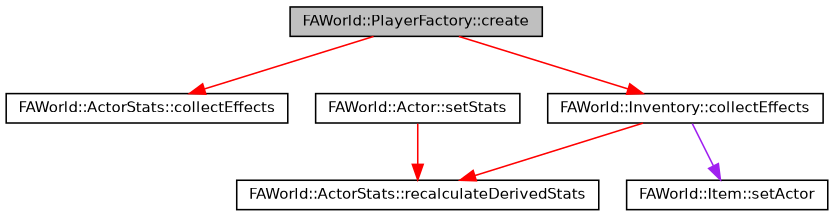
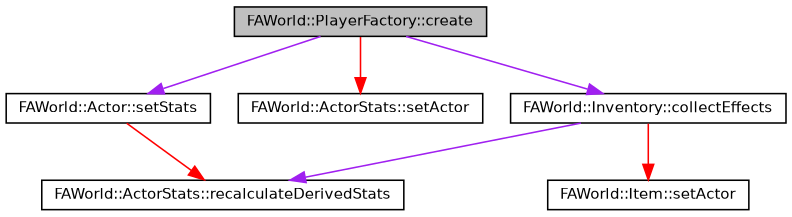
edge "FAWorld::PlayerFactory::create" -> "FAWorld::Actor::setStats": added
edge "FAWorld::PlayerFactory::create" -> "FAWorld::Inventory::collectEffects": color red -> purple
node "FAWorld::ActorStats::collectEffects": label "FAWorld::ActorStats::collectEffects" -> "FAWorld::ActorStats::setActor"
edge "FAWorld::Inventory::collectEffects" -> "FAWorld::Item::setActor": color purple -> red
edge "FAWorld::Inventory::collectEffects" -> "FAWorld::ActorStats::recalculateDerivedStats": color red -> purple
